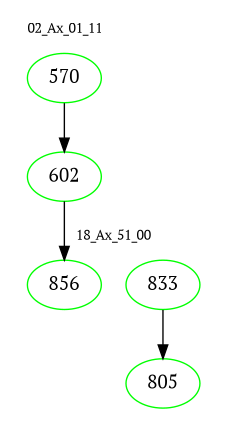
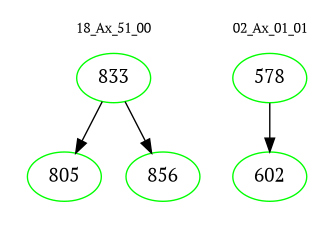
cluster "02_Ax_01_11": label "02_Ax_01_11" -> "02_Ax_01_01"
node "570": label "570" -> "578"
edge "602" -> "856": now "833" -> "856"
